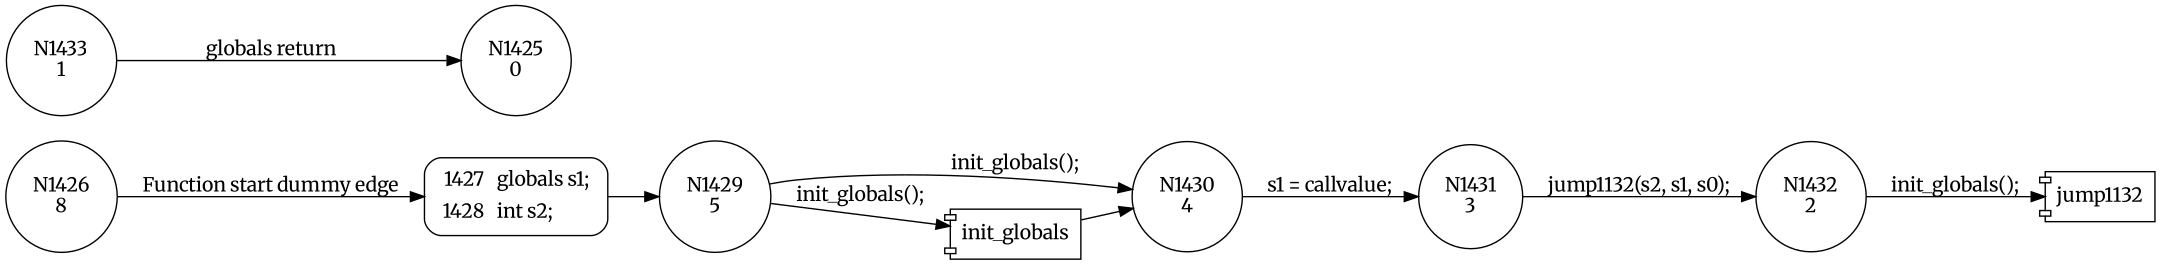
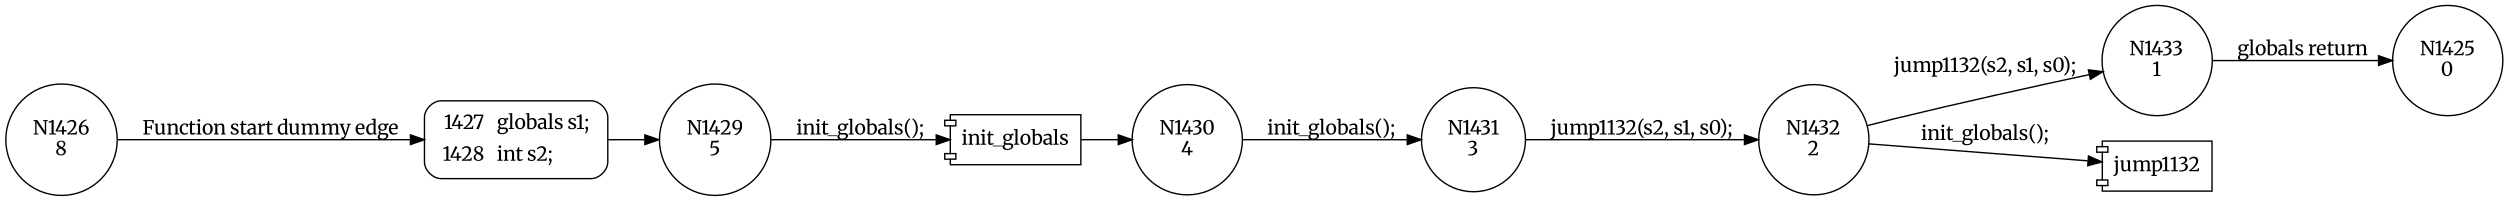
edge "N1432 2" -> "N1433 1": added, label "jump1132(s2, s1, s0);"
edge "N1429 5" -> "N1430 4": removed, label "init_globals();"
edge "N1430 4" -> "N1431 3": label "s1 = callvalue;" -> "init_globals();"
